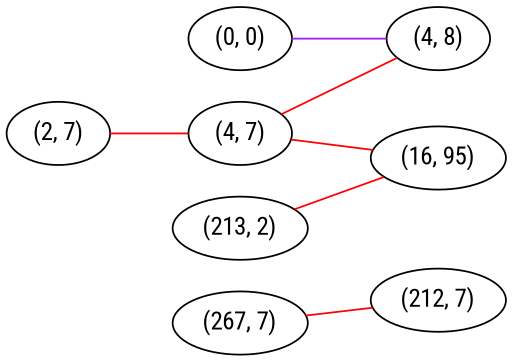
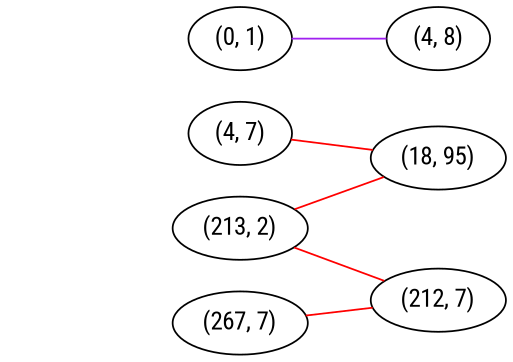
node "(0, 0)": label "(0, 0)" -> "(0, 1)"
edge "(4, 8)" -- "(4, 7)": removed
node "(2, 7)": removed
node "(16, 95)": label "(16, 95)" -> "(18, 95)"
edge "(213, 2)" -- "(212, 7)": added
